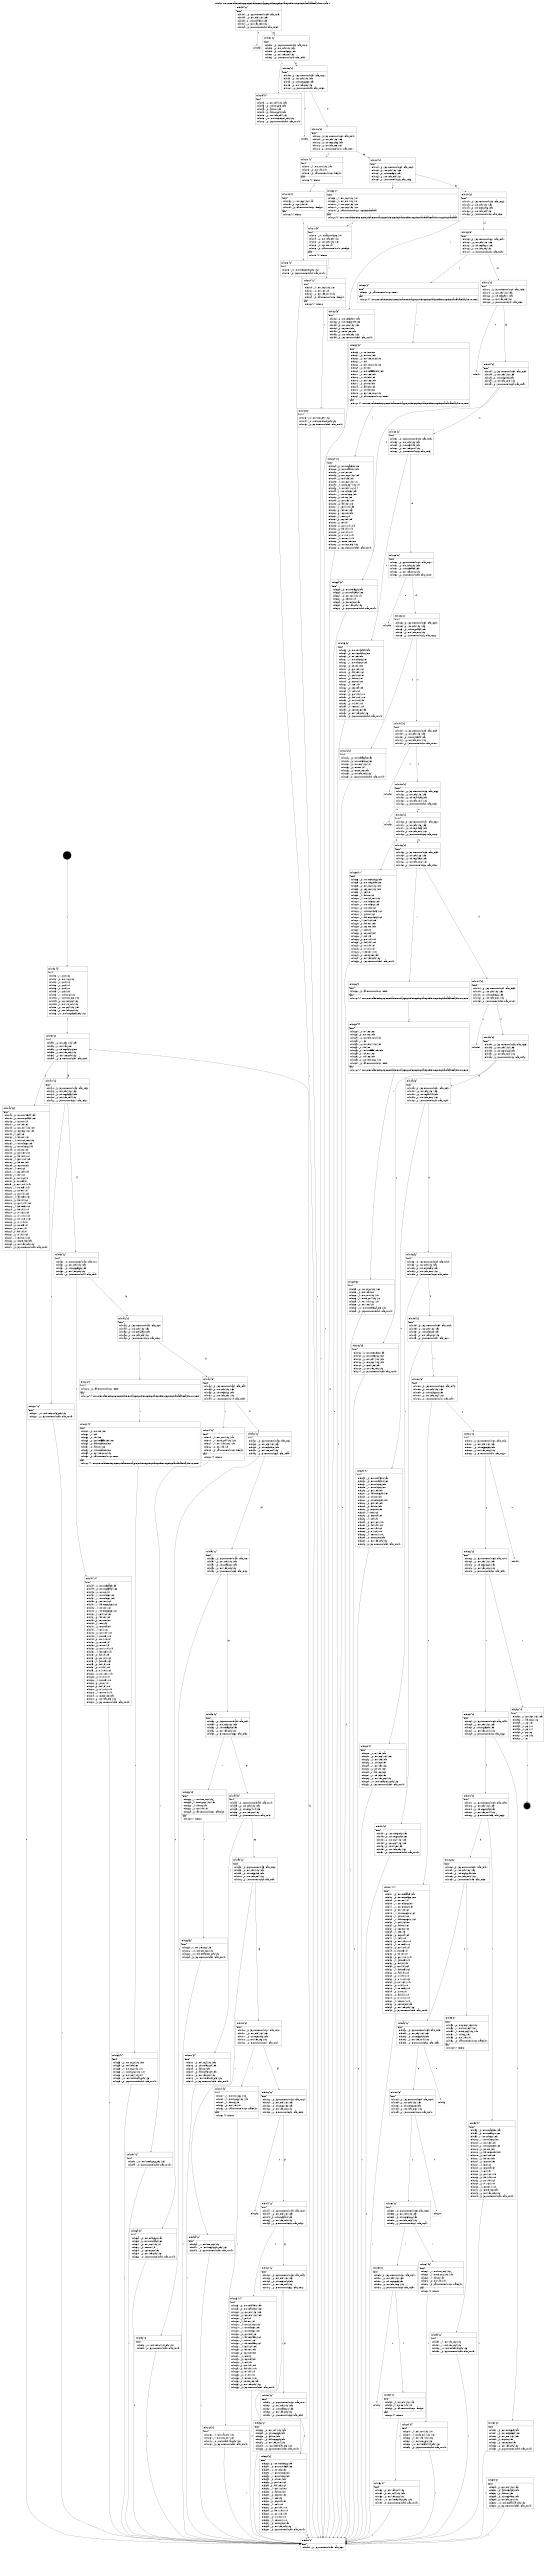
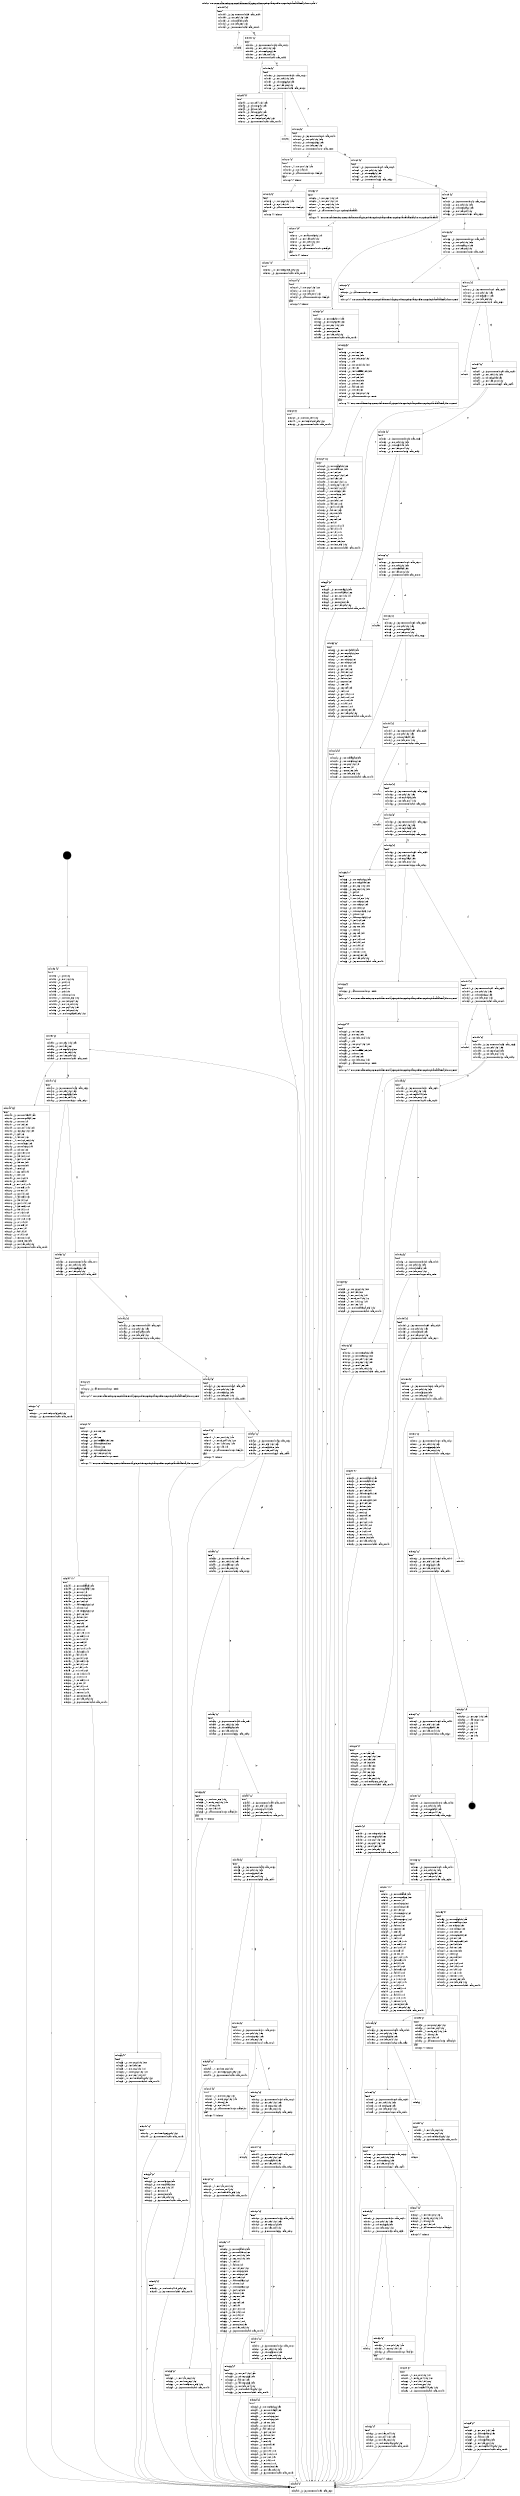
node "0x402102 [34]": removed
node "0x401f22 [30]": removed
